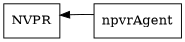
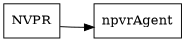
edge "npvrAgent" -> "NVPR": reversed
